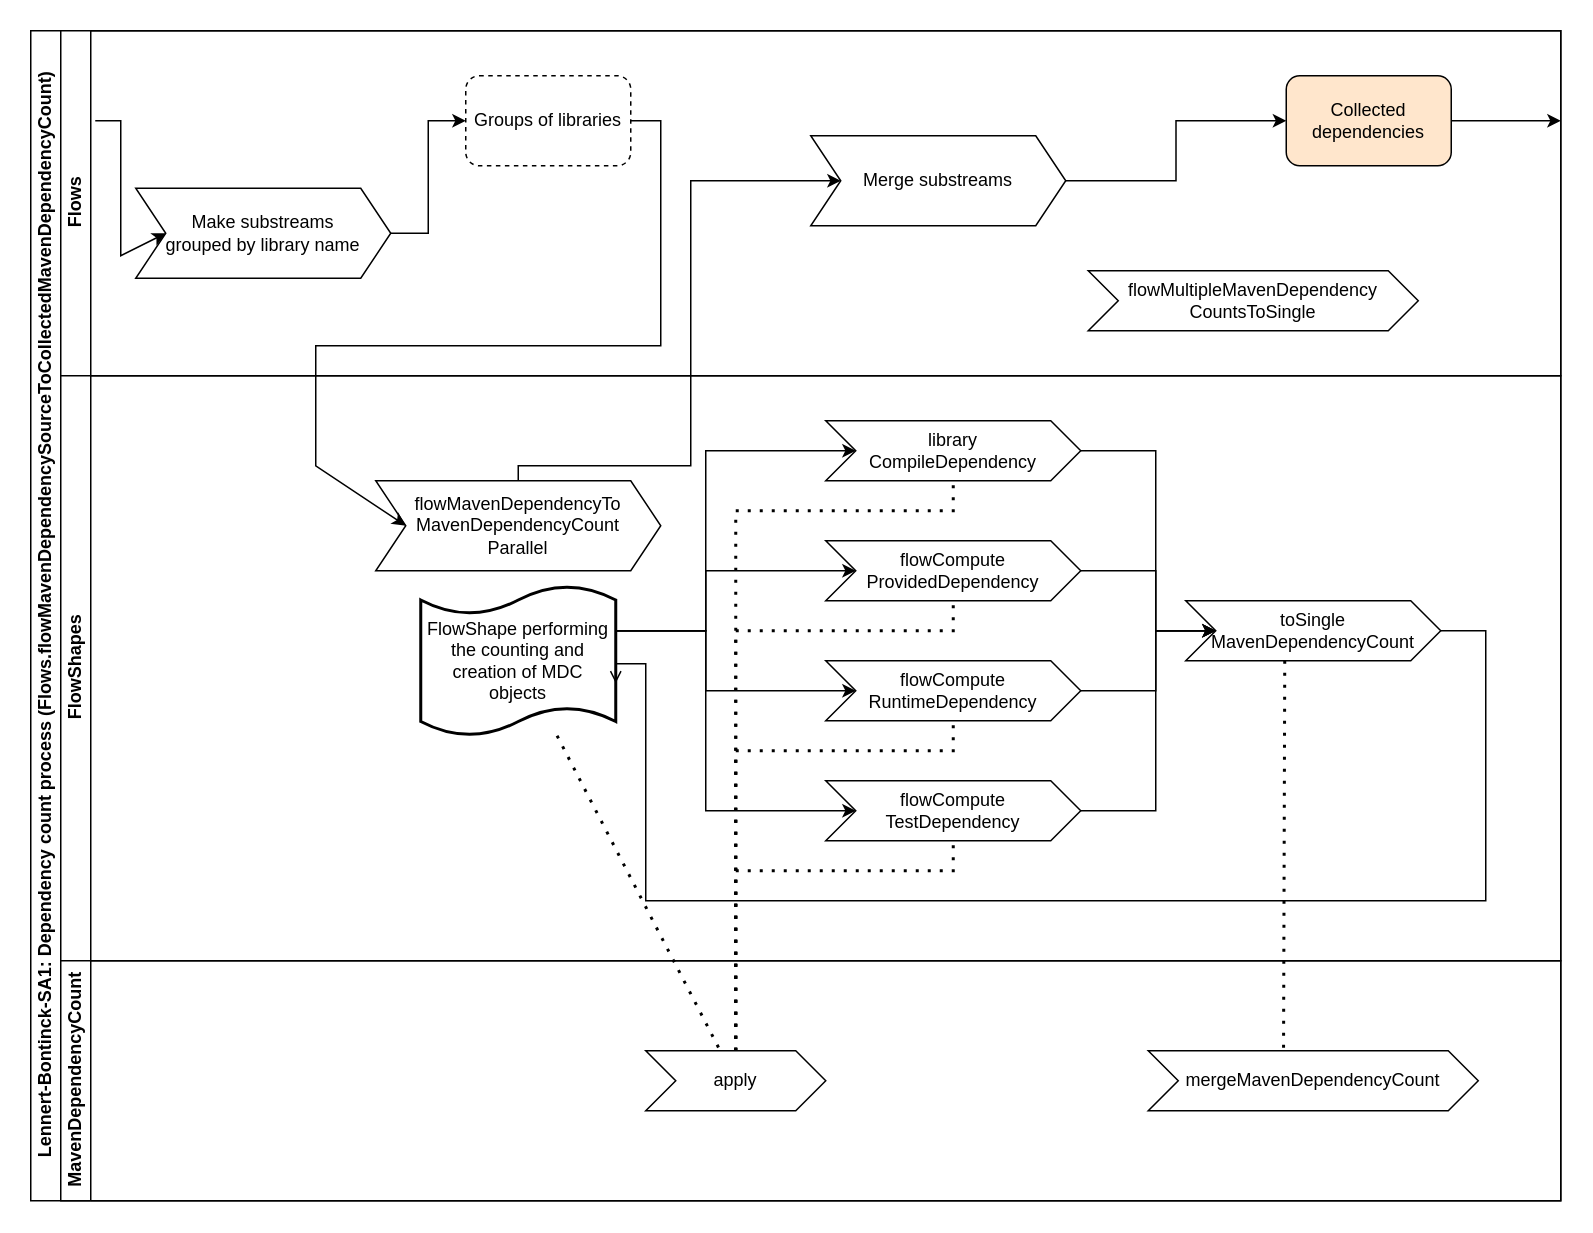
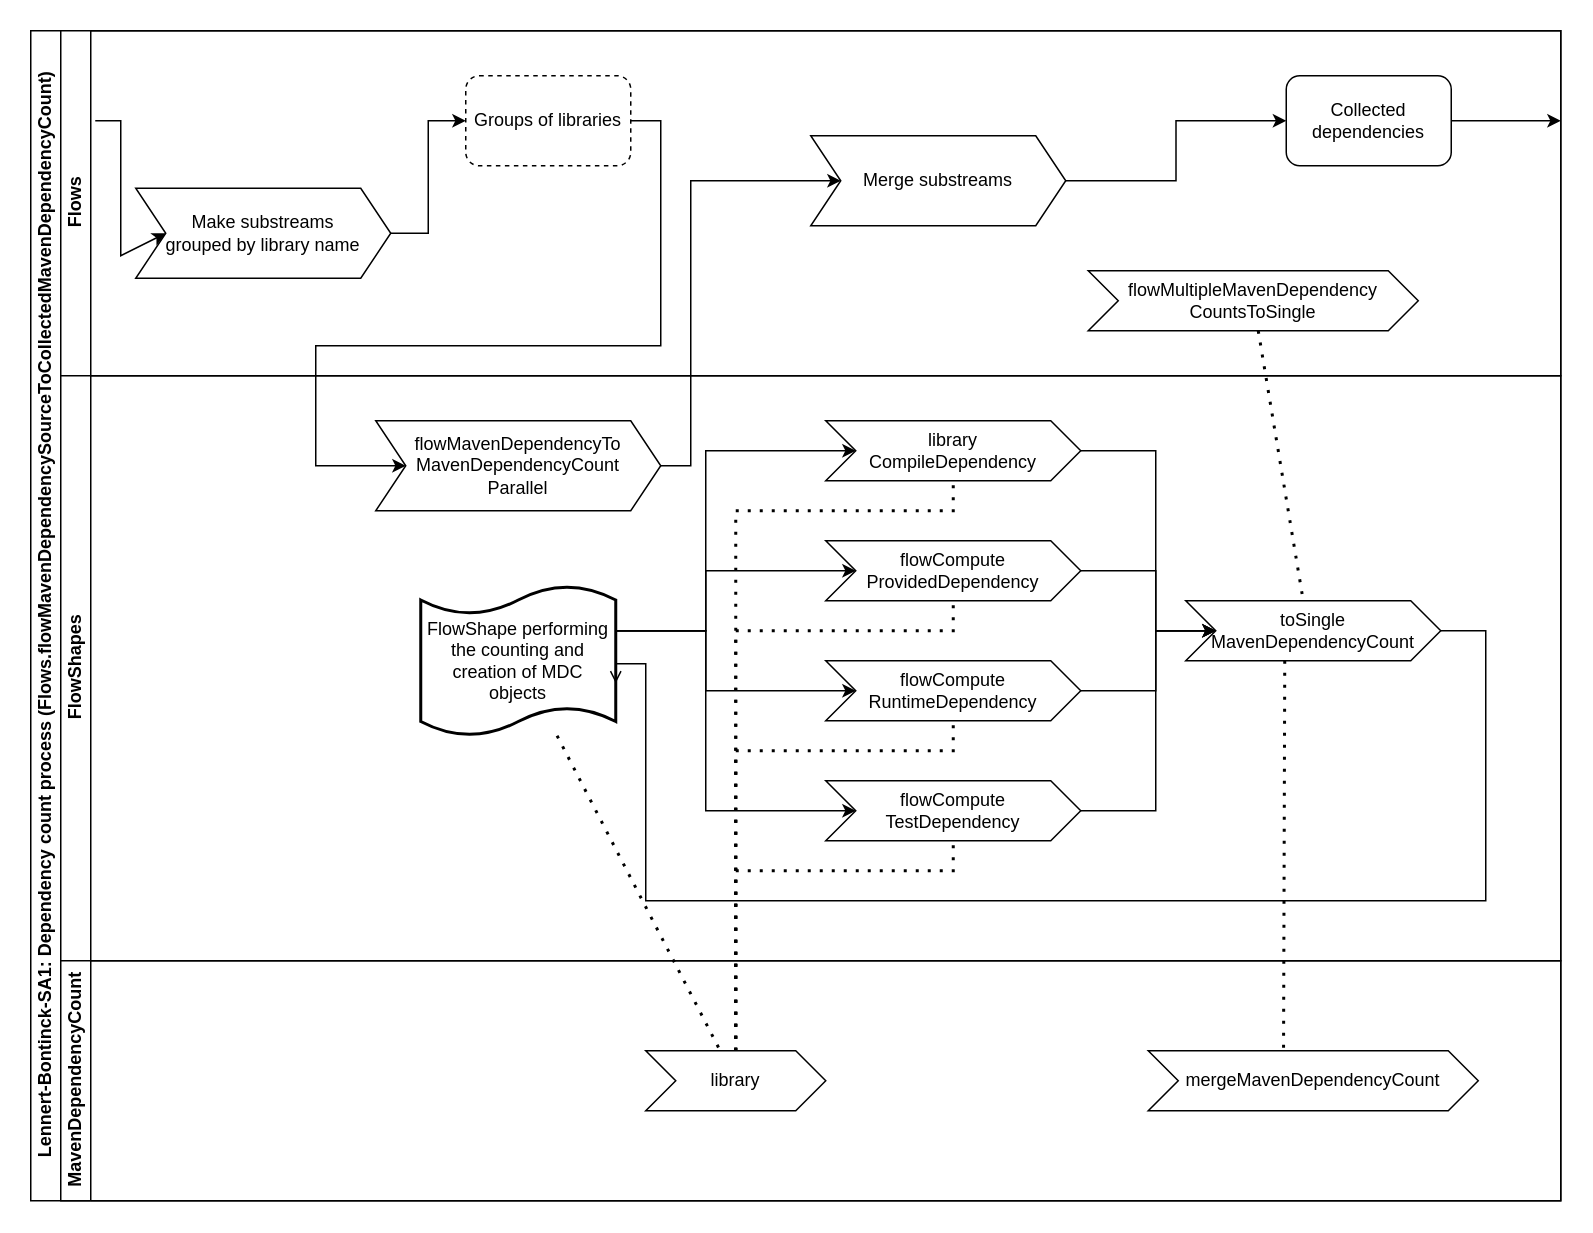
node "Collected dependencies": fillcolor #ffe6cc -> #ffffff
edge "flowMultipleMavenDependency CountsToSingle" -- "toSingle MavenDependencyCount": added
node "flowMavenDependencyTo MavenDependencyCount Parallel": moved (518, 526) -> (518, 466)
node "apply": label "apply" -> "library"
